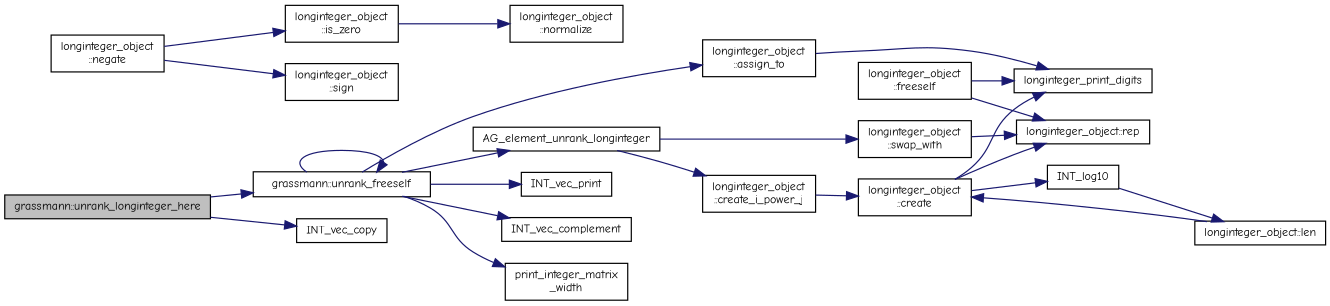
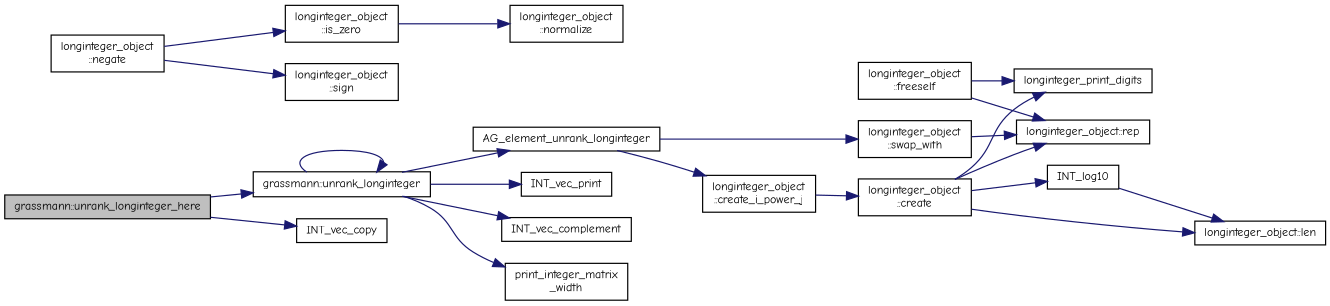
node "longinteger_object ::assign_to": removed
node "grassmann::unrank_freeself": label "grassmann::unrank_freeself" -> "grassmann::unrank_longinteger"
edge "longinteger_object::len" -> "longinteger_object ::create": reversed
